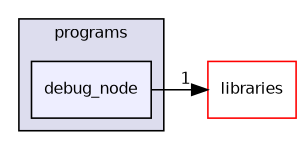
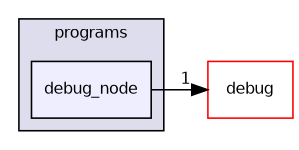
node "libraries": label "libraries" -> "debug"
